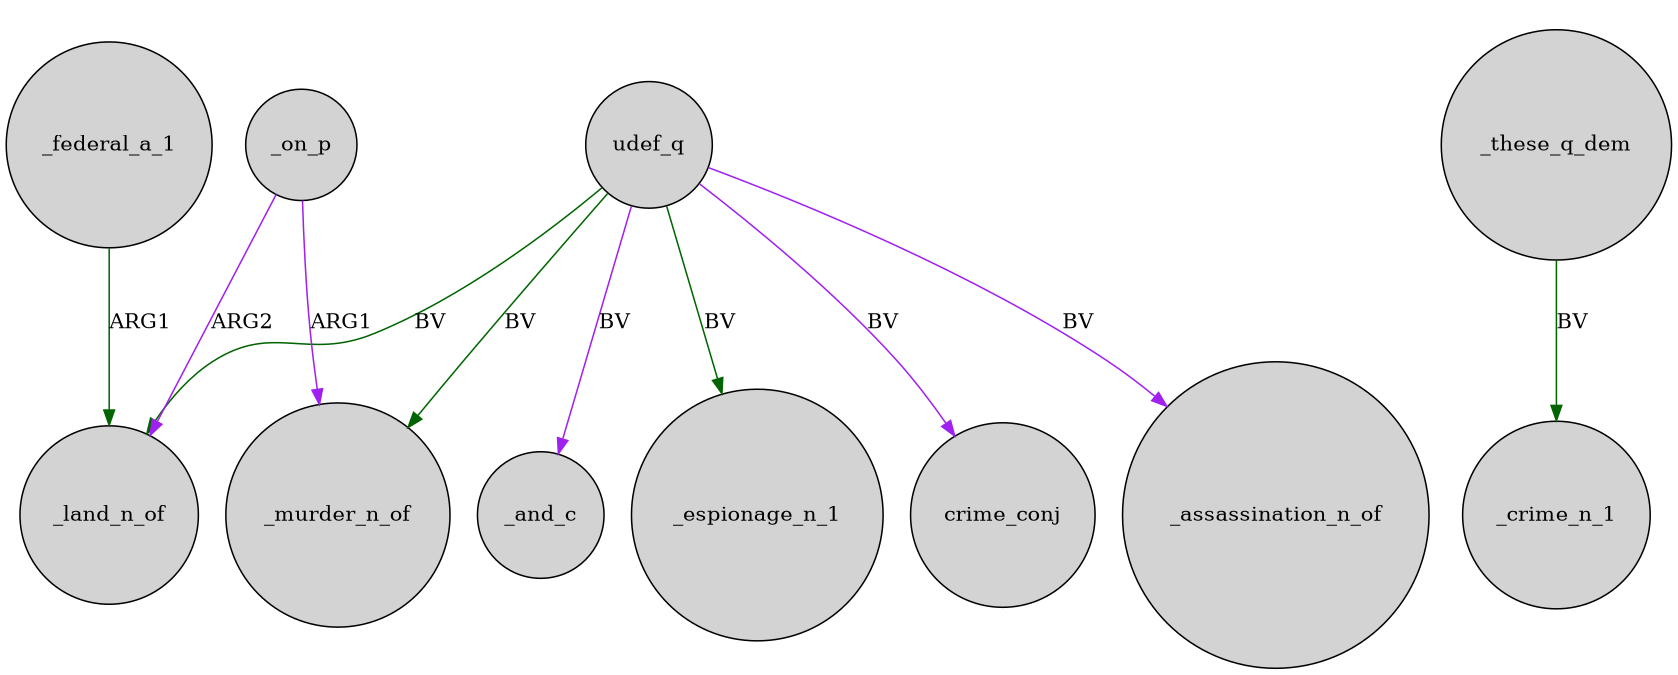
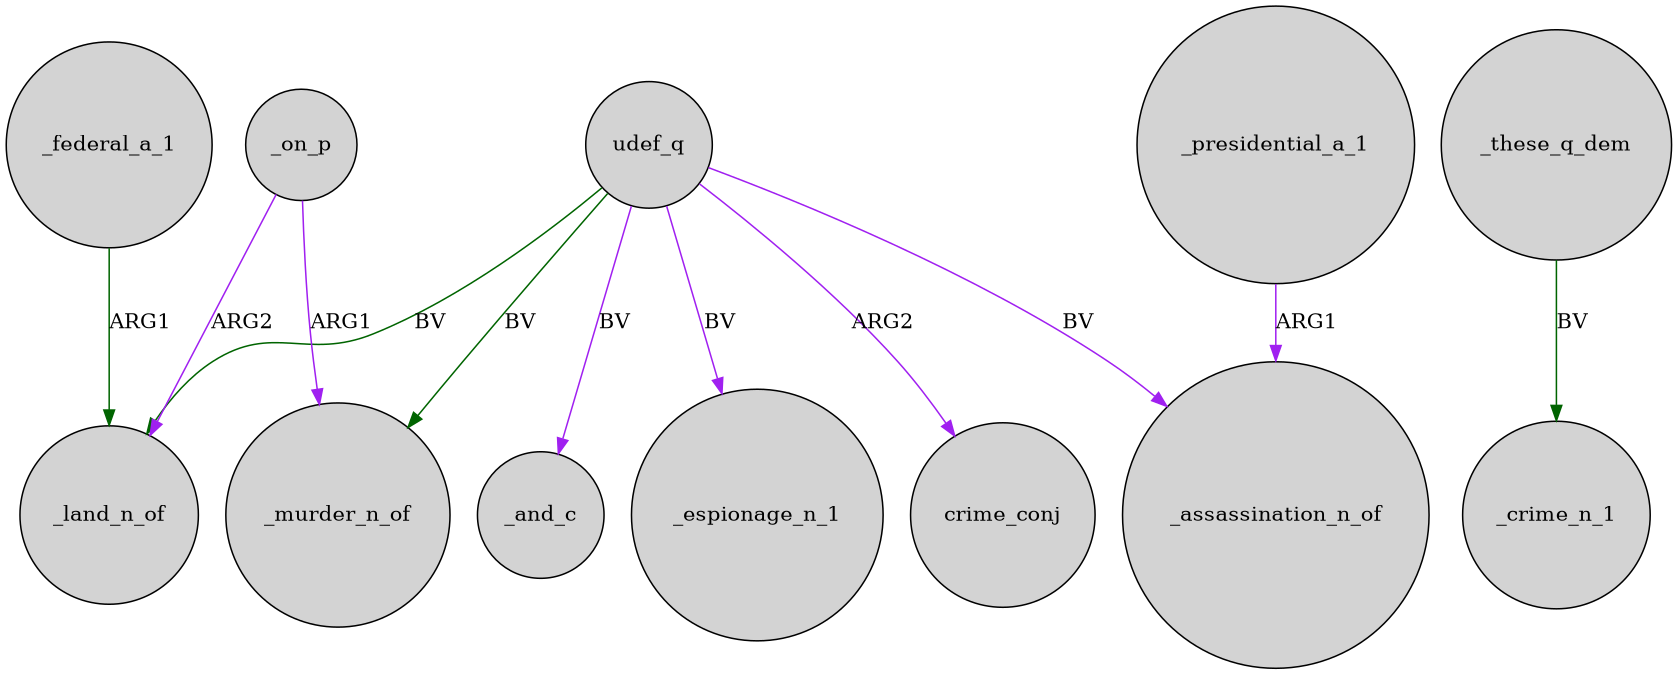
node "_presidential_a_1": added
edge "udef_q" -> "_espionage_n_1": color darkgreen -> purple
edge "udef_q" -> "crime_conj": label "BV" -> "ARG2"
